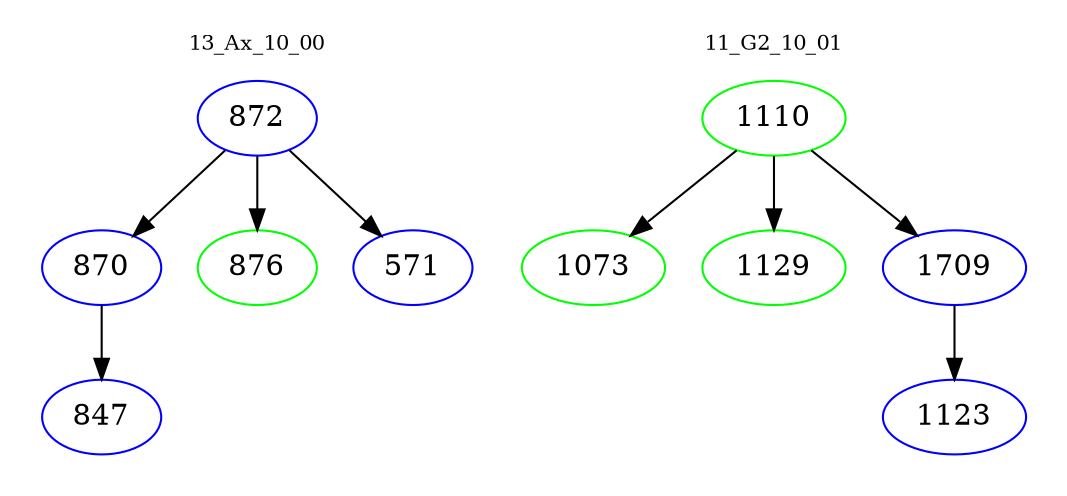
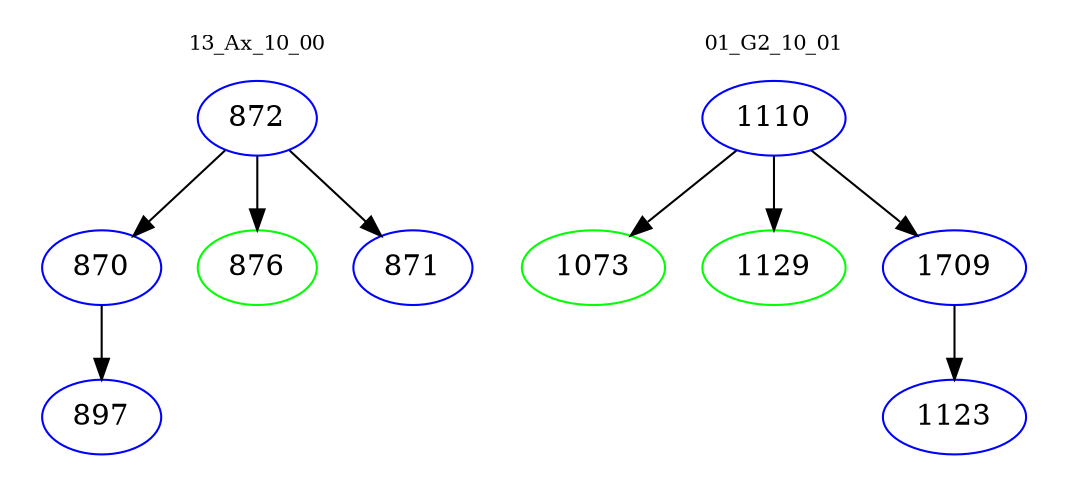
cluster "11_G2_10_01": label "11_G2_10_01" -> "01_G2_10_01"
node "1110": color green -> blue
node "571": label "571" -> "871"
node "847": label "847" -> "897"
